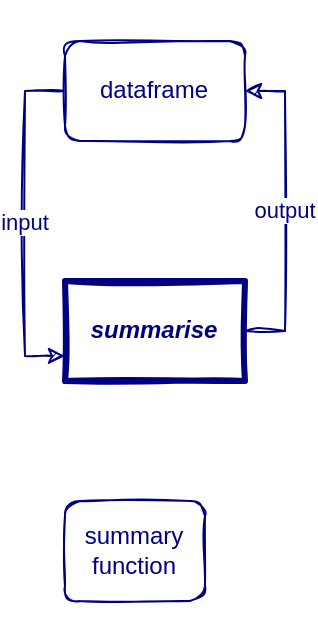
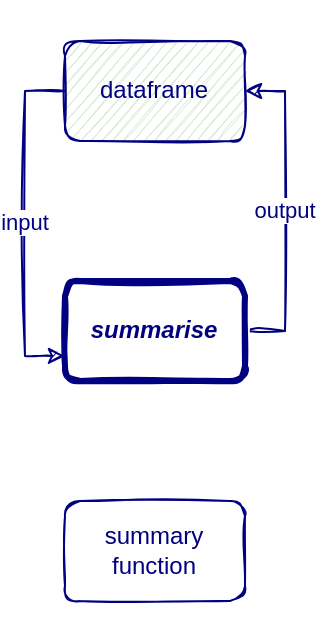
node "dataframe": fillcolor #ffffff -> #d5e8d4
node "summarise": shape rectangle -> rounded rectangle
node "summary function": size 140x100 -> 180x100
